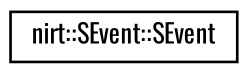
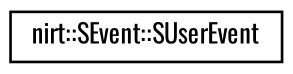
node "nirt::SEvent::SEvent": label "nirt::SEvent::SEvent" -> "nirt::SEvent::SUserEvent"
